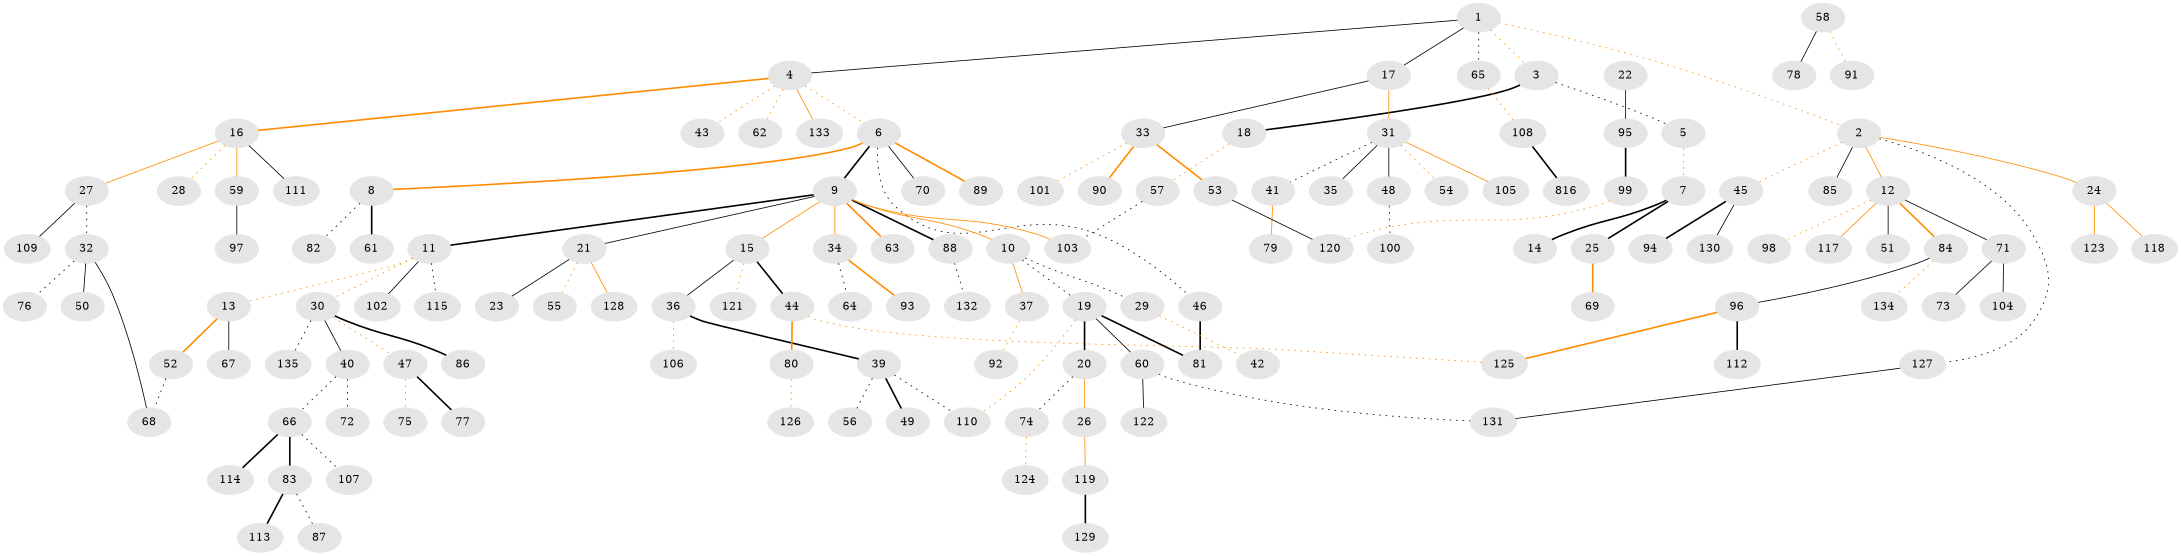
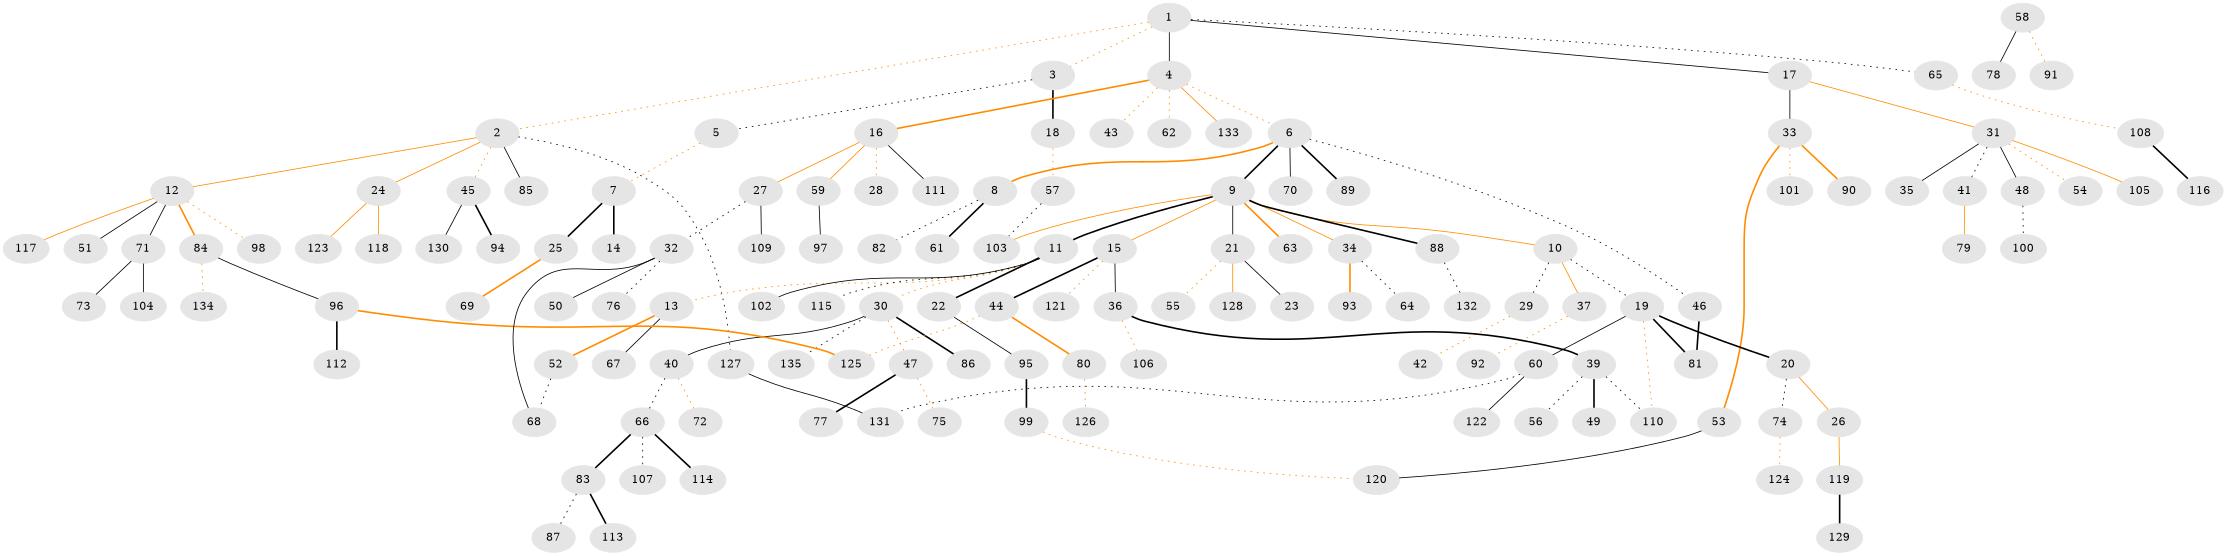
edge "6" -- "89": color darkorange -> black
node "816": label "816" -> "116"
edge "11" -- "22": added
edge "40" -- "72": color black -> darkorange
